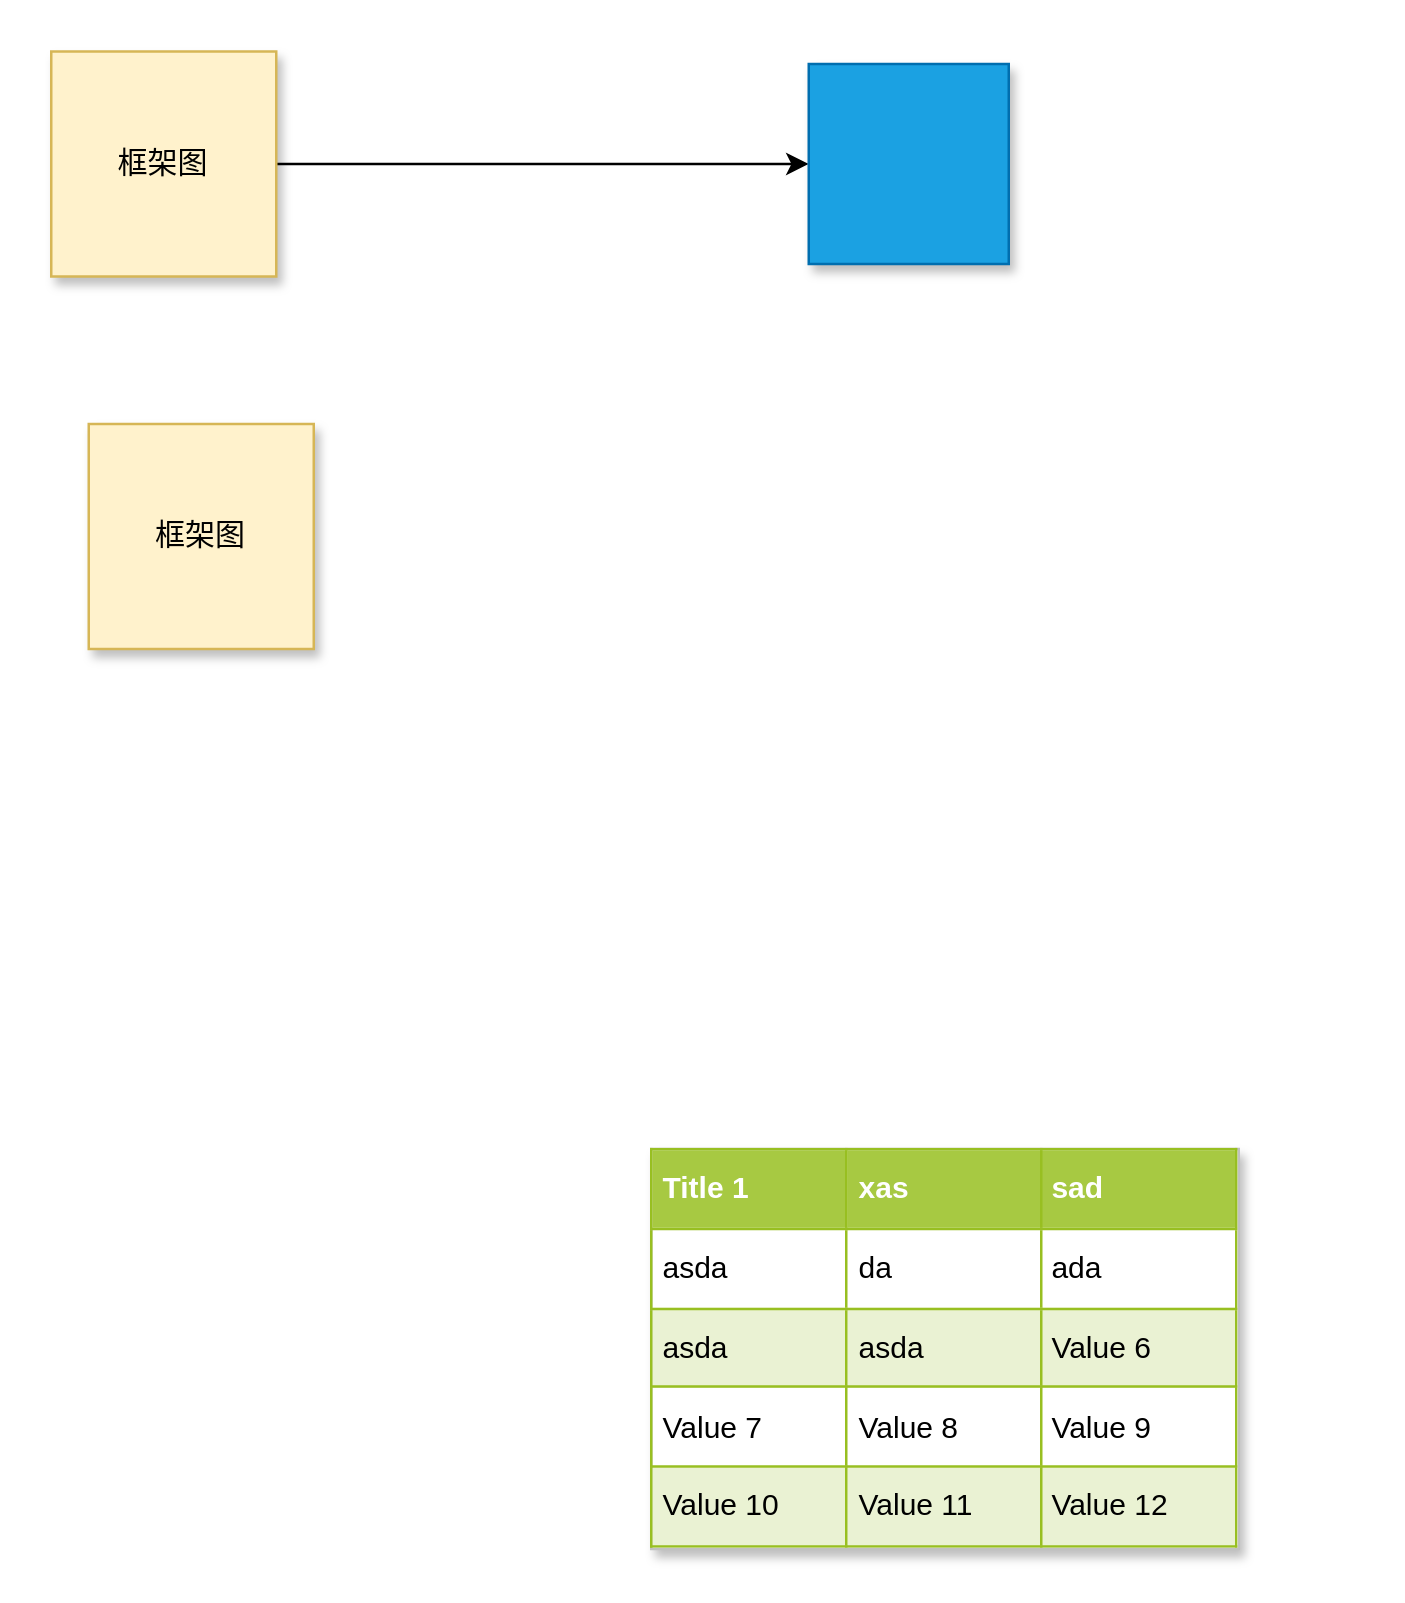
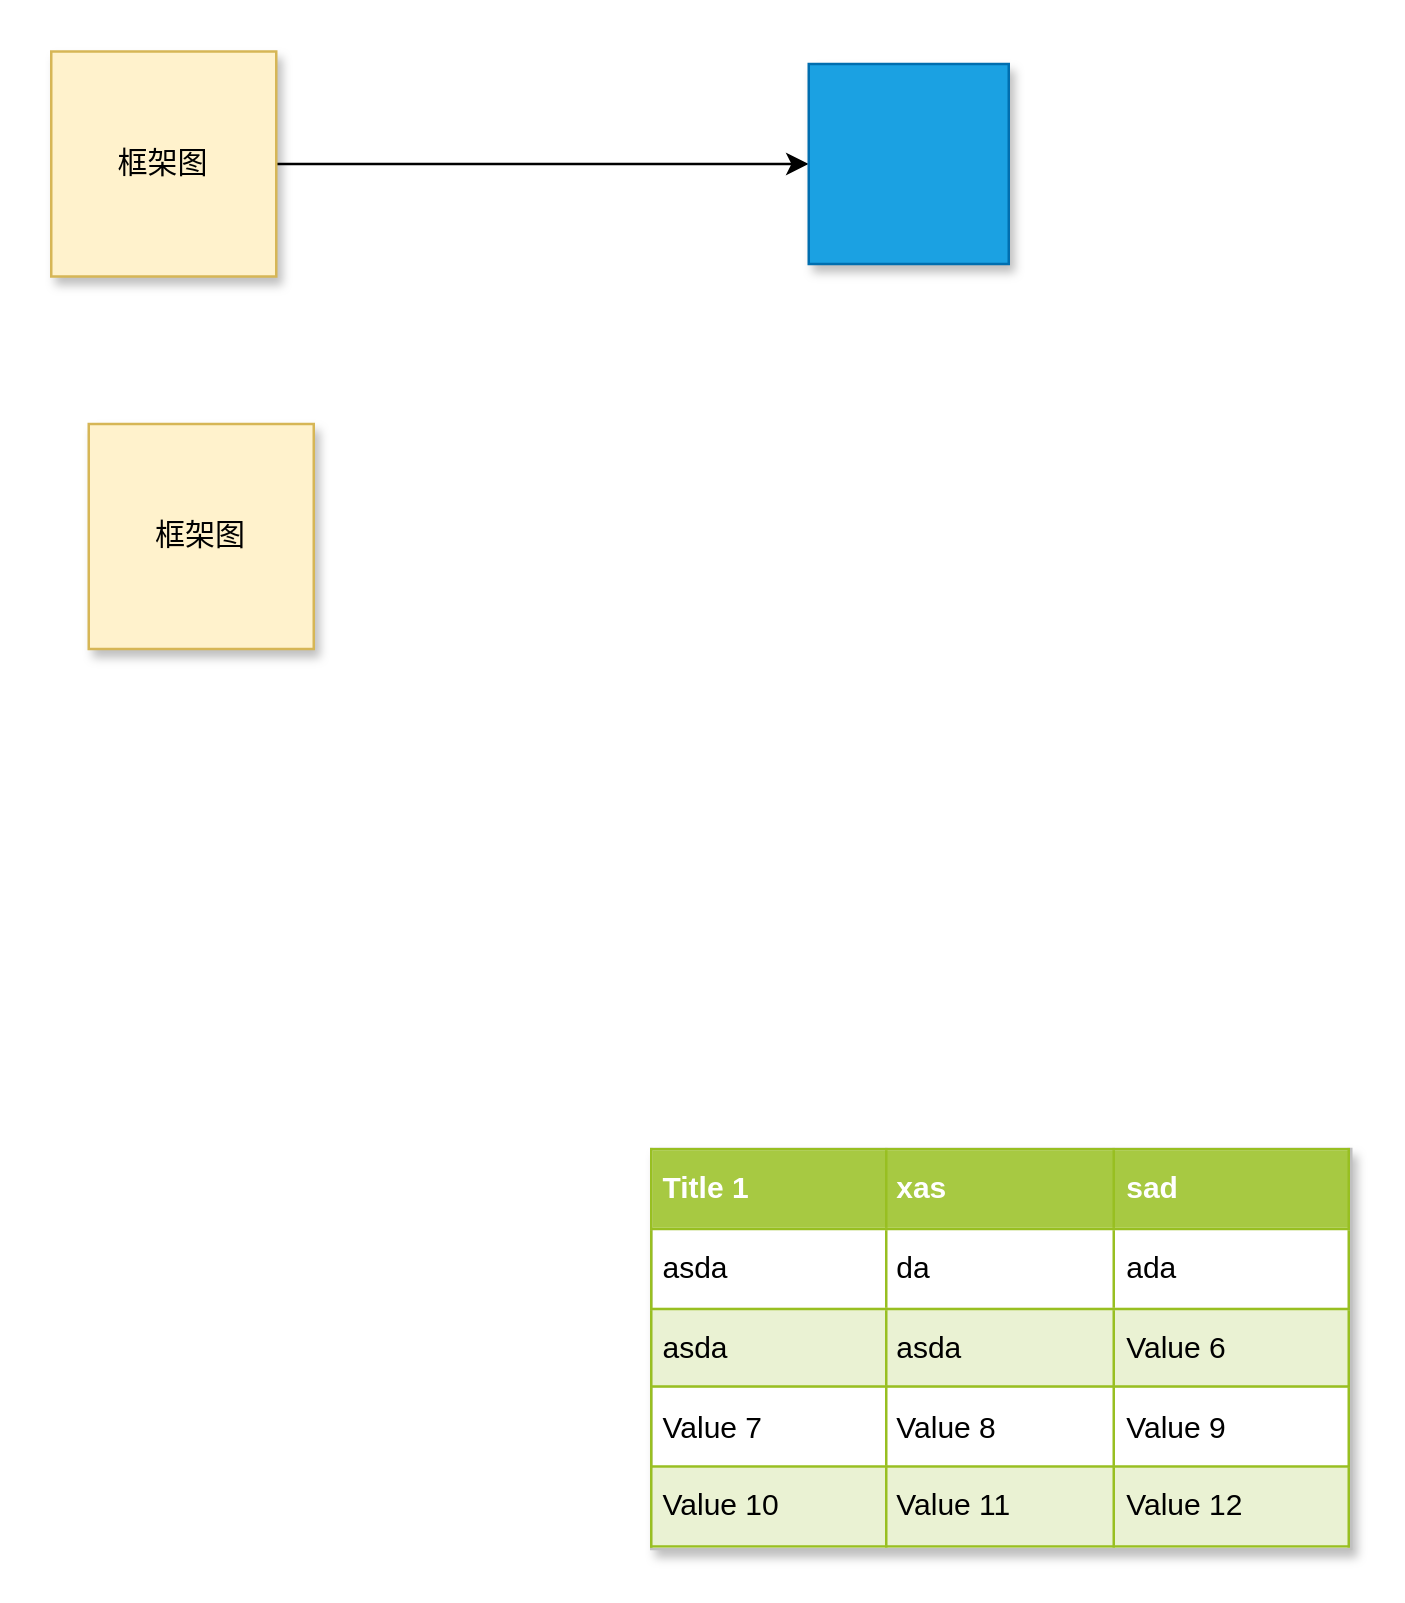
node "Title 1xassad asda da ada asda asda Value 6 Value 7 Value 8 Value 9 Value 10 Value 11 Value 12": size 588x400 -> 700x400
